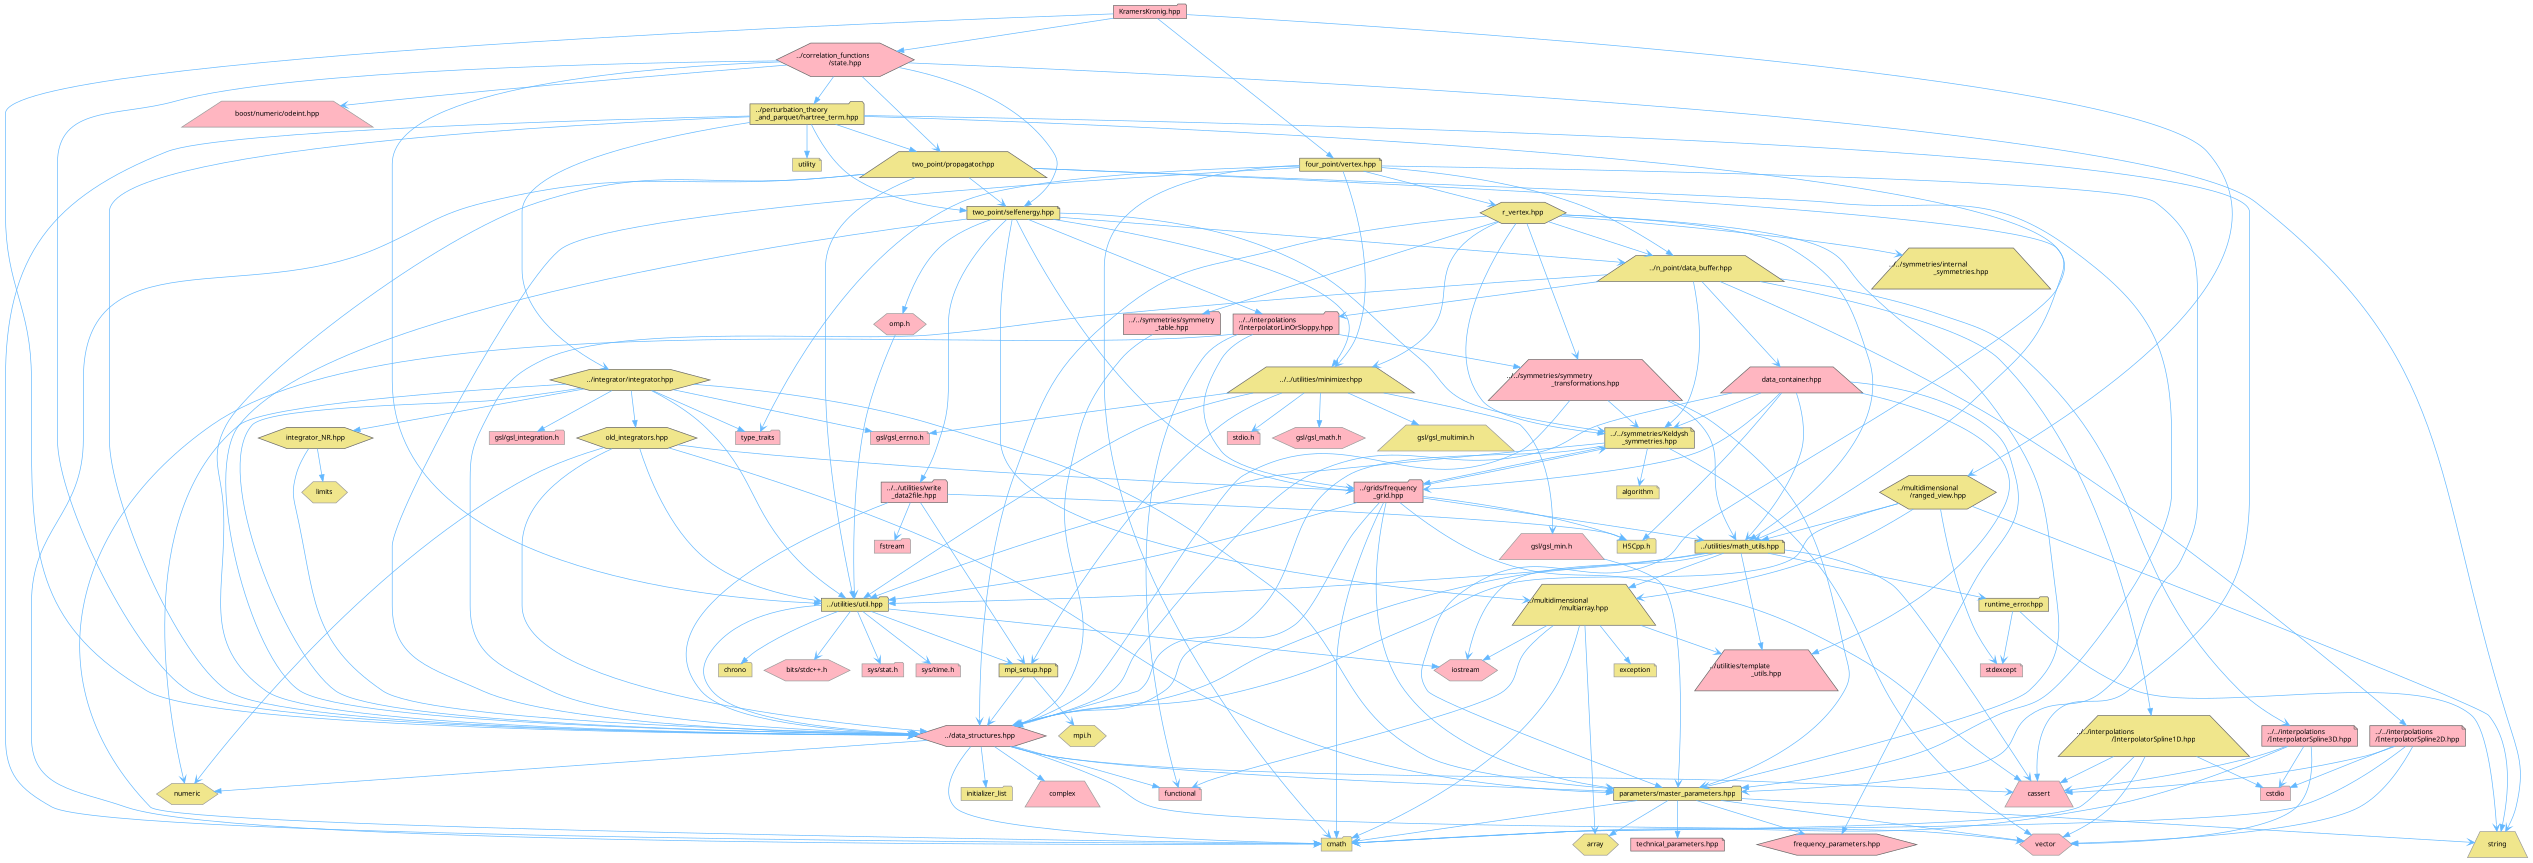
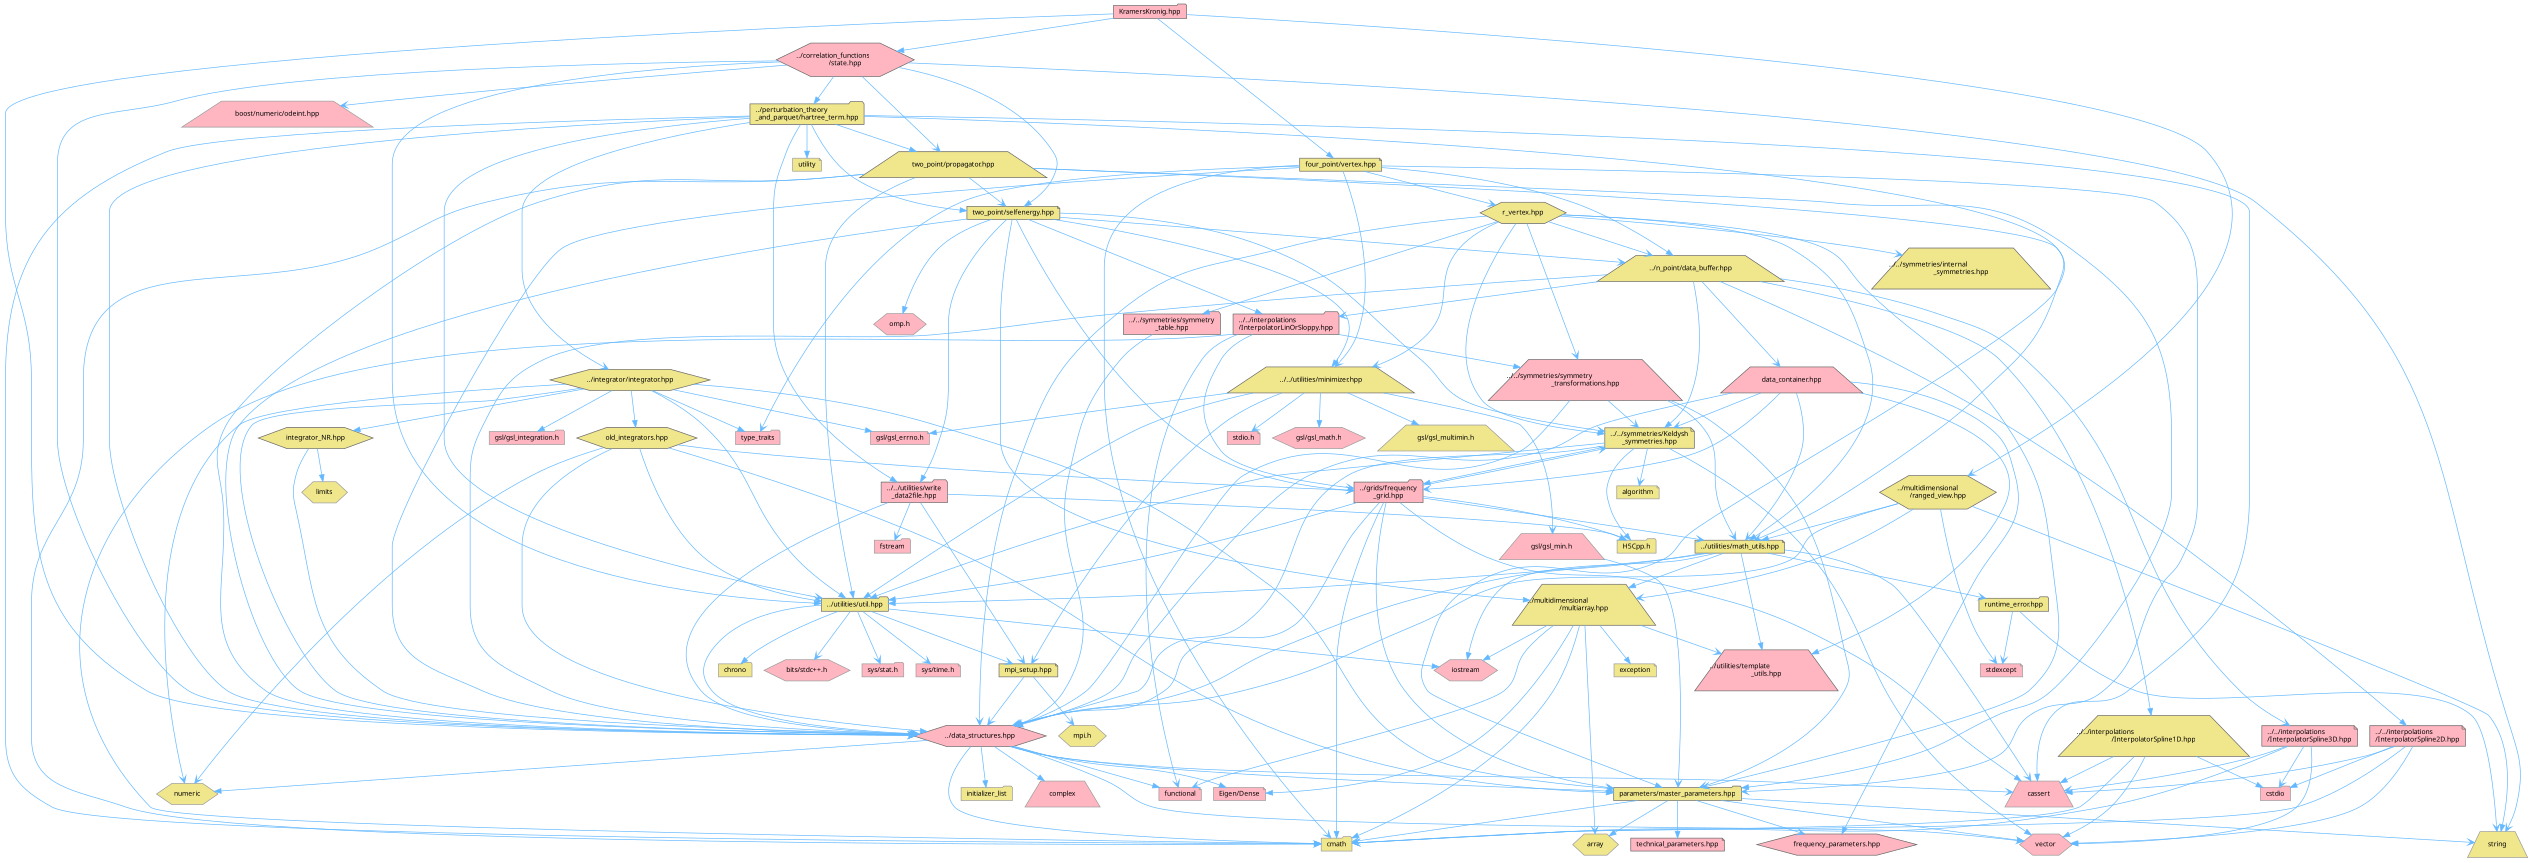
edge "../perturbation_theory _and_parquet/hartree_term.hpp" -> "../../utilities/write _data2file.hpp": added
edge "omp.h" -> "../utilities/util.hpp": now "../perturbation_theory _and_parquet/hartree_term.hpp" -> "../utilities/util.hpp"
edge "data_container.hpp" -> "H5Cpp.h": now "../../symmetries/Keldysh _symmetries.hpp" -> "H5Cpp.h"
edge "two_point/selfenergy.hpp" -> "../multidimensional /multiarray.hpp": arrowhead vee -> normal
edge "../utilities/math_utils.hpp" -> "iostream": arrowhead vee -> normal
node "Eigen/Dense": added
